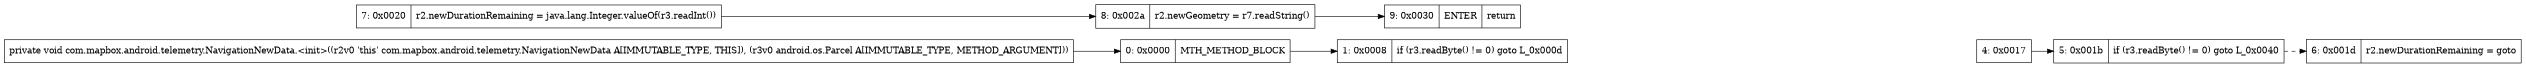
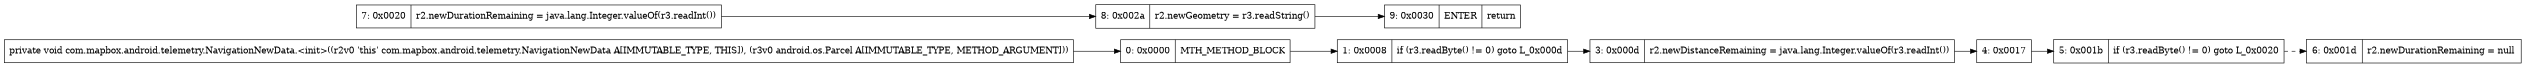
node "8: 0x002a": text "r2.newGeometry = r7.readString()" -> "r2.newGeometry = r3.readString()"
node "3: 0x000d": added
node "5: 0x001b": text "if (r3.readByte() != 0) goto L_0x0040" -> "if (r3.readByte() != 0) goto L_0x0020"
node "6: 0x001d": text "r2.newDurationRemaining = goto" -> "r2.newDurationRemaining = null"
